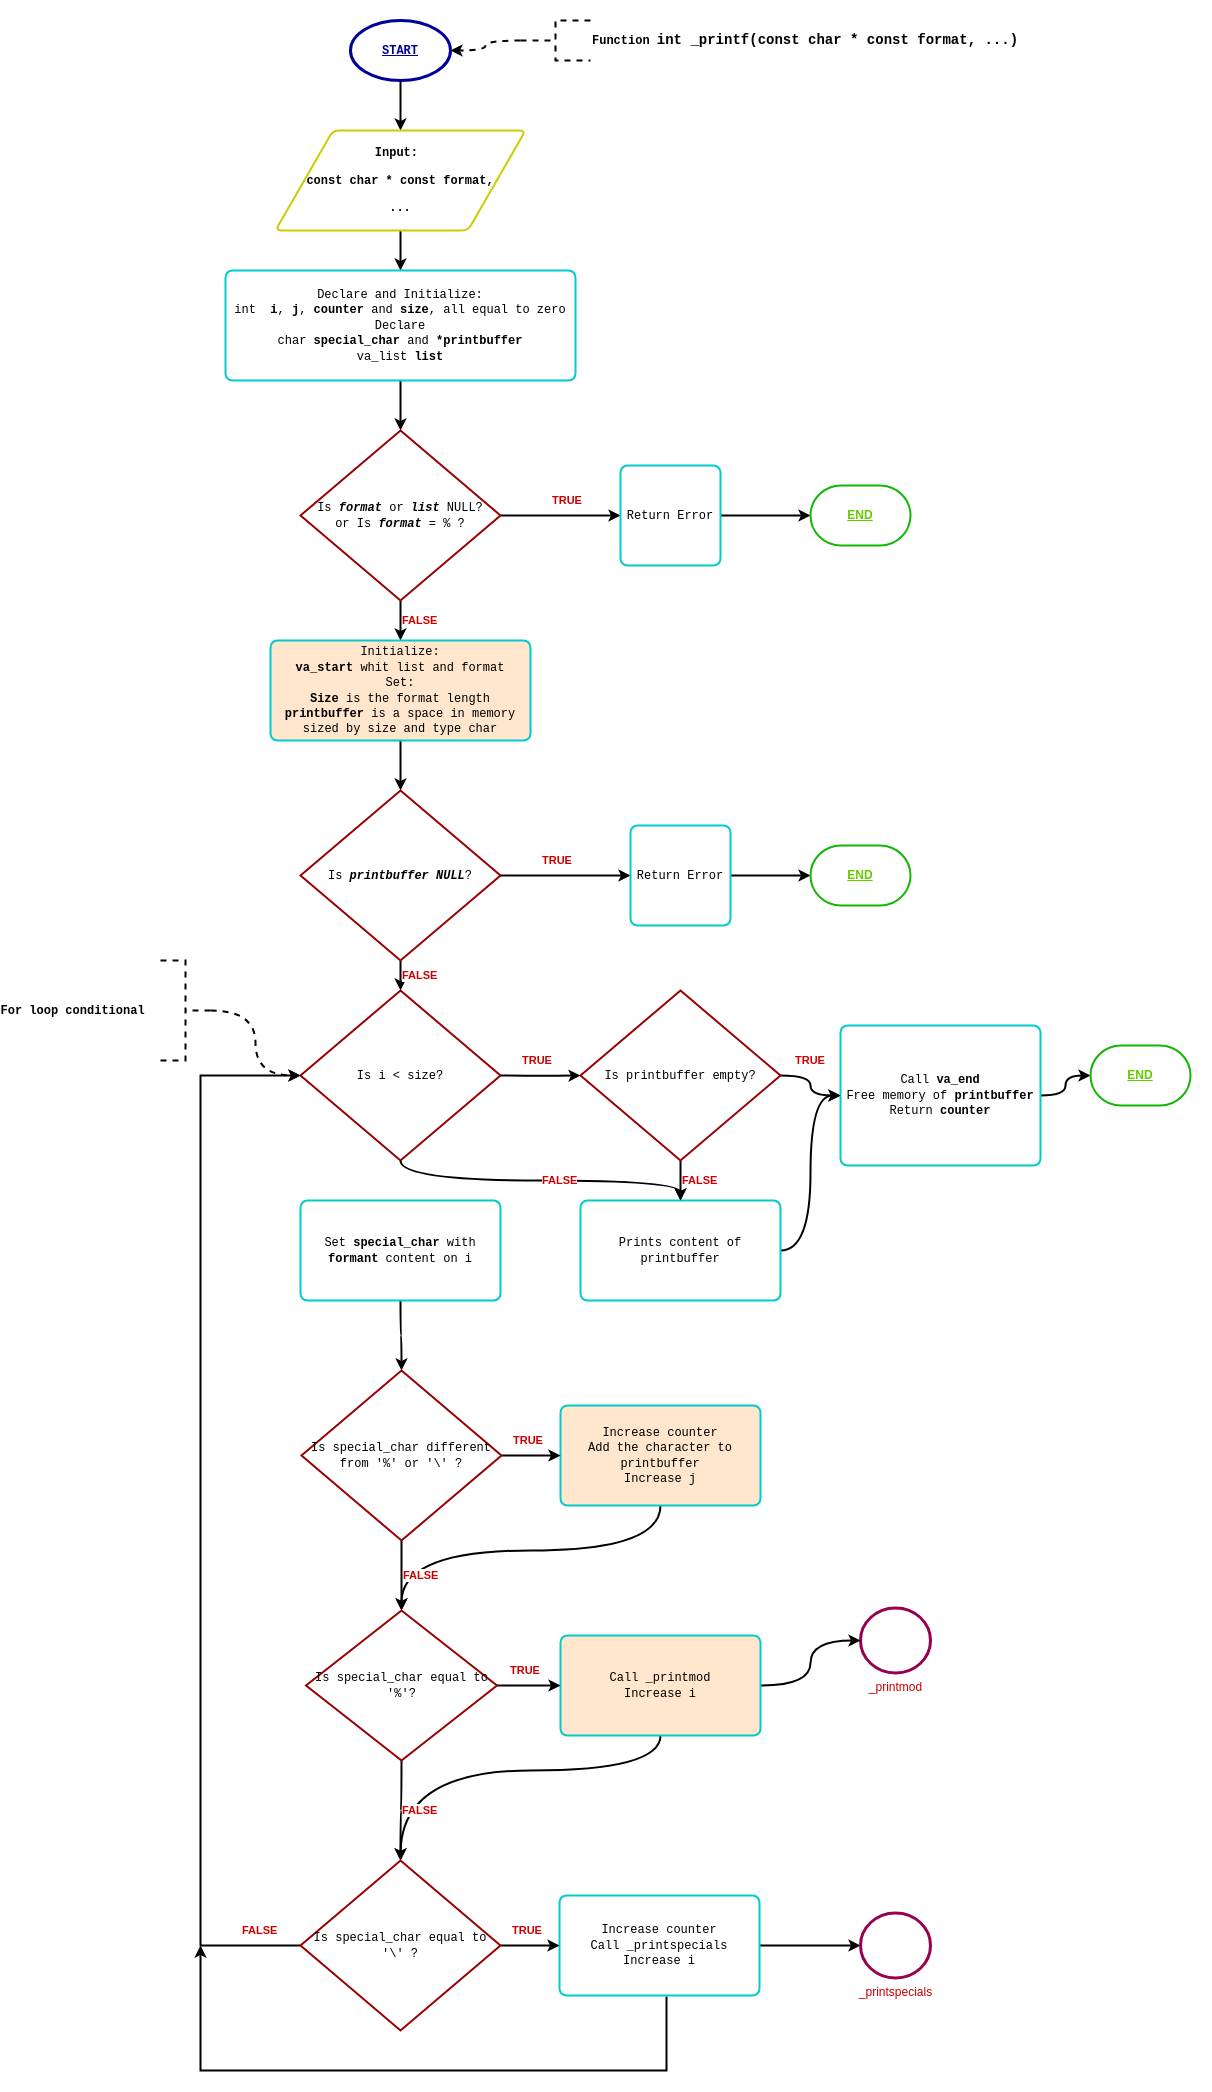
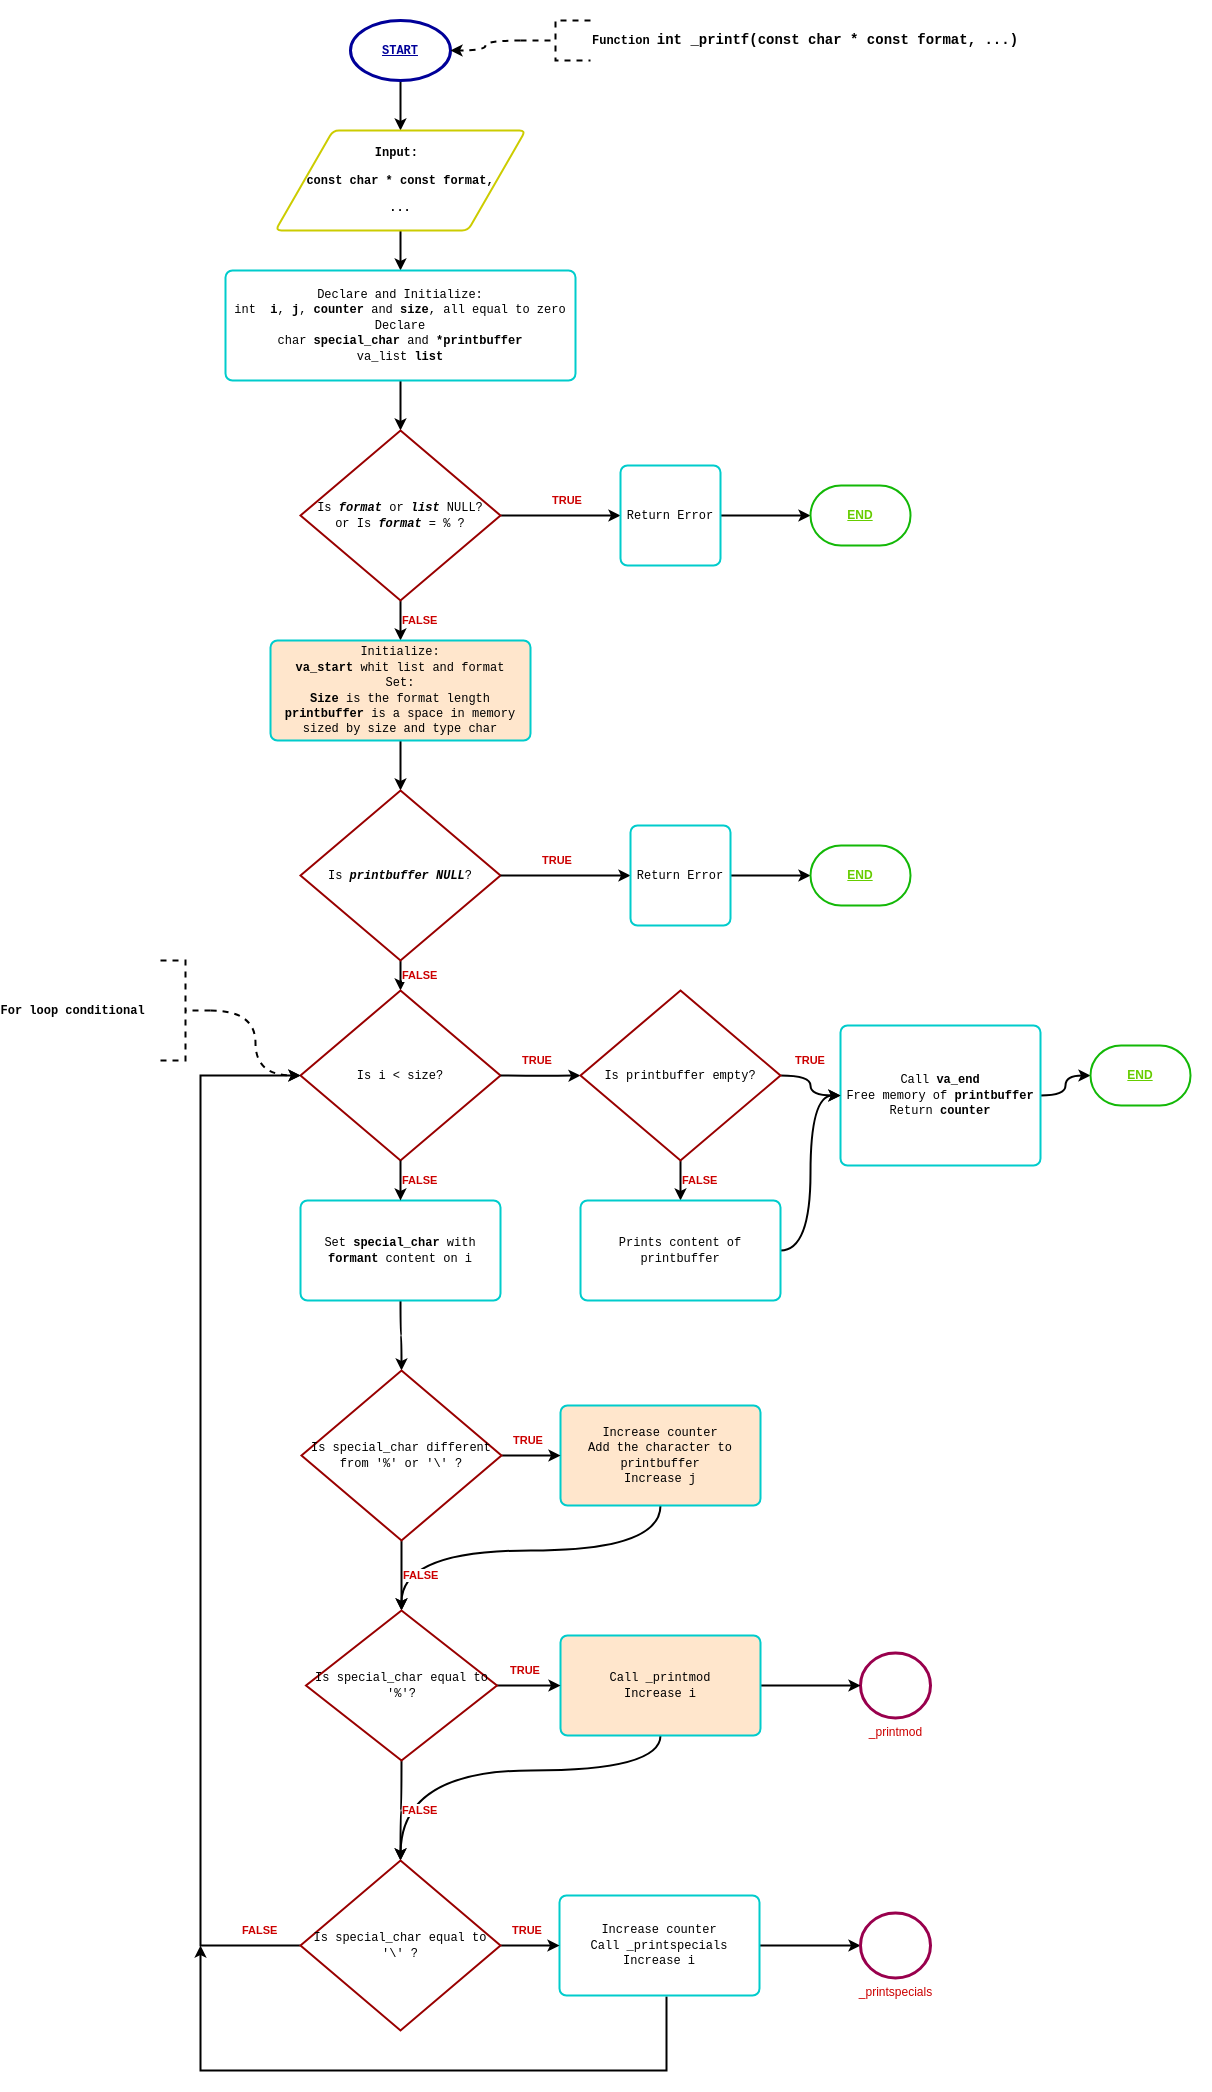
edge "Is i < size?" -> "Prints content of printbuffer": now "Is i < size?" -> "Set special_char with formant content on i"
node "_printmod": moved (896, 1641) -> (896, 1686)
